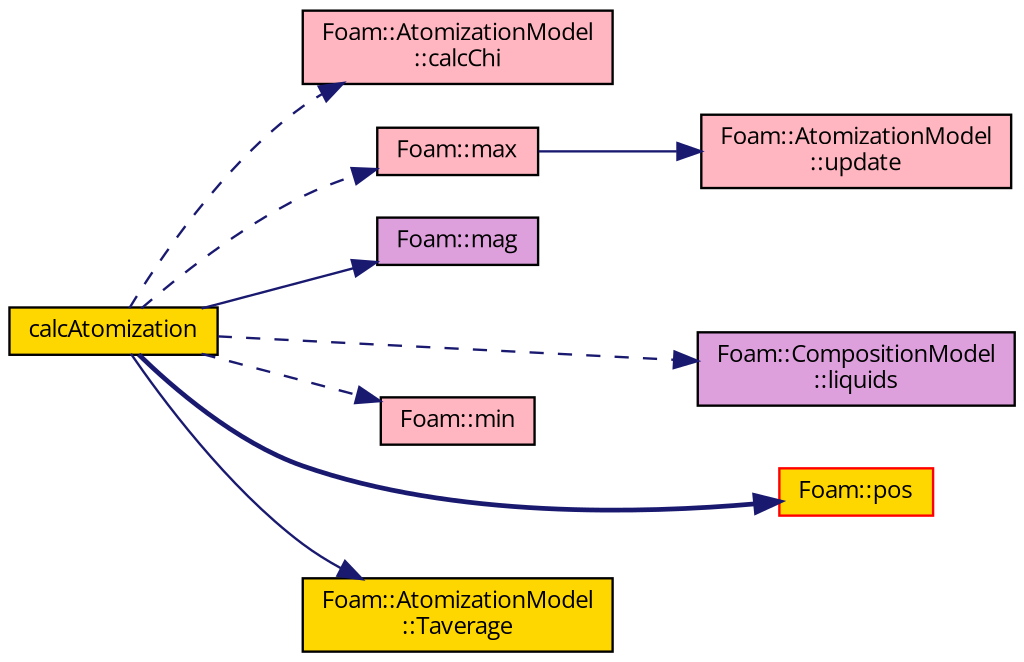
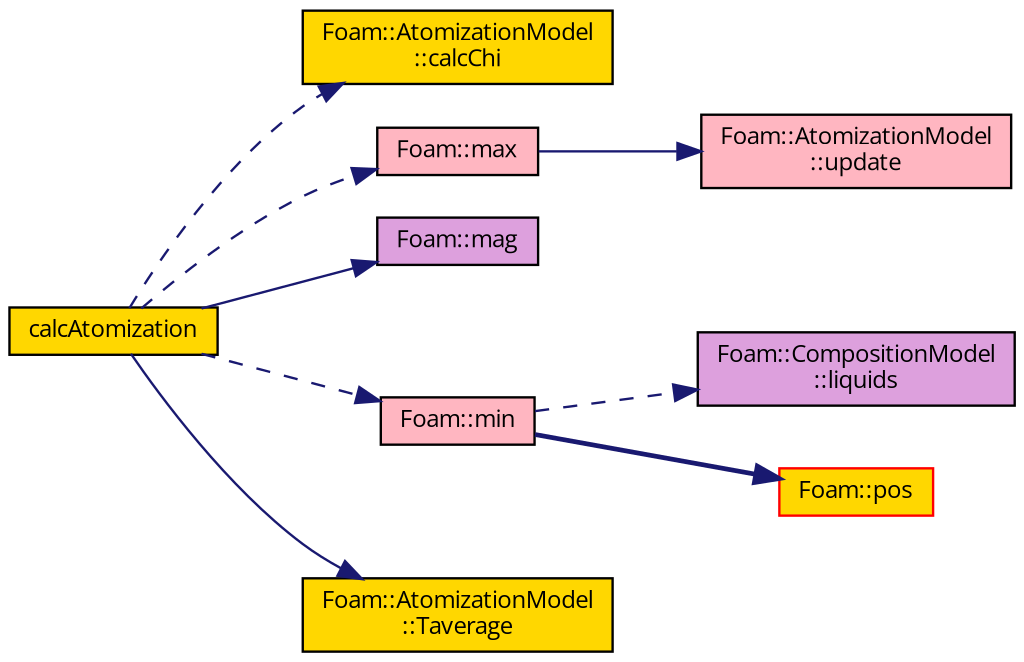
node "Foam::AtomizationModel ::calcChi": fillcolor lightpink -> gold
edge "calcAtomization" -> "Foam::CompositionModel ::liquids": now "Foam::min" -> "Foam::CompositionModel ::liquids"
edge "calcAtomization" -> "Foam::pos": now "Foam::min" -> "Foam::pos"
